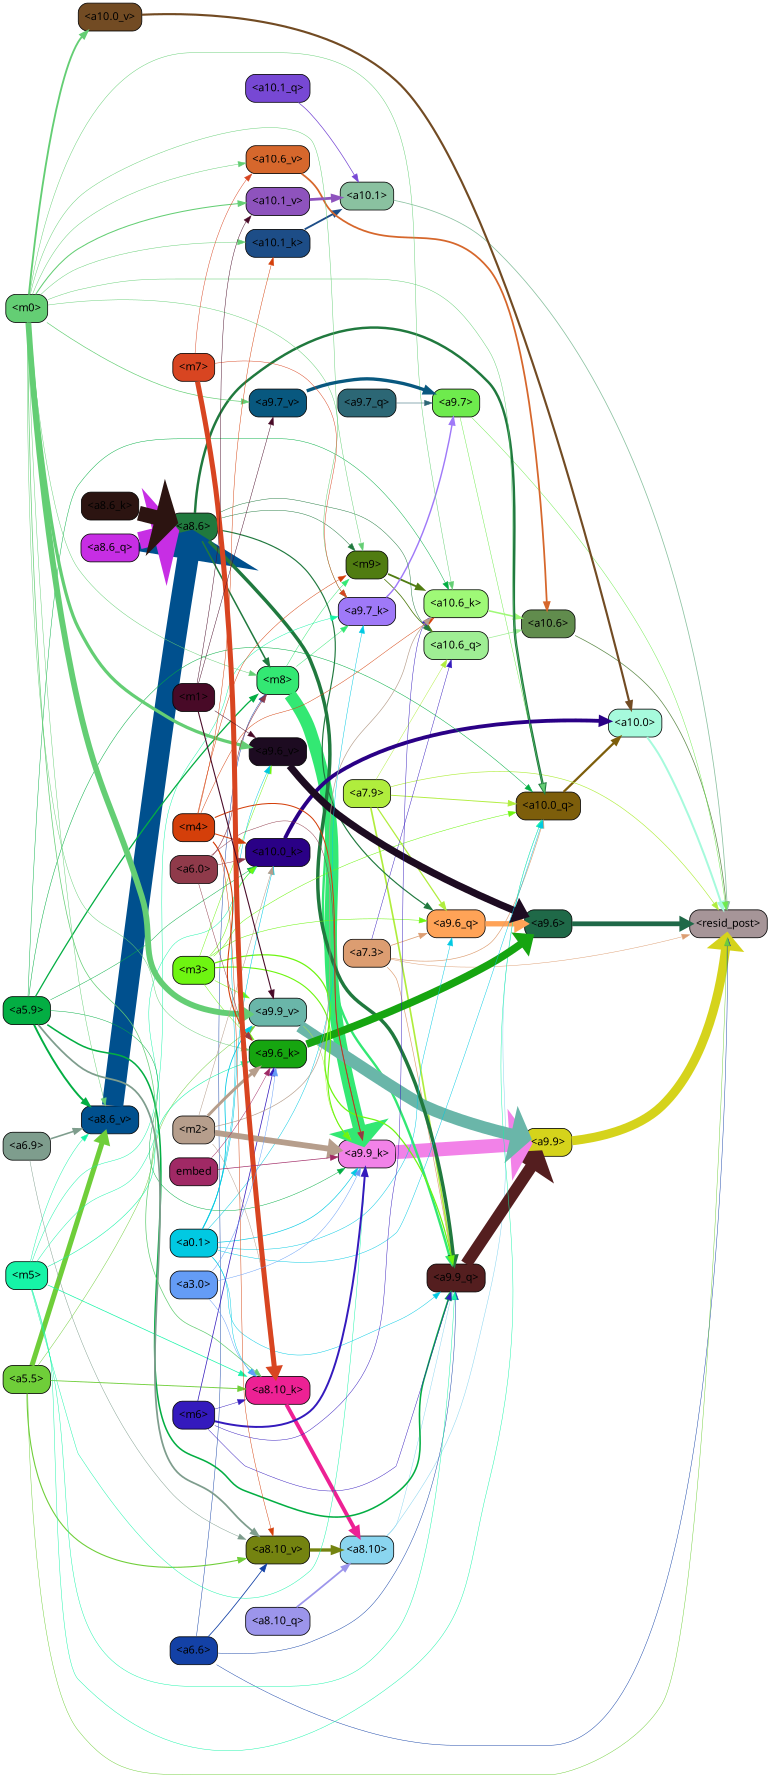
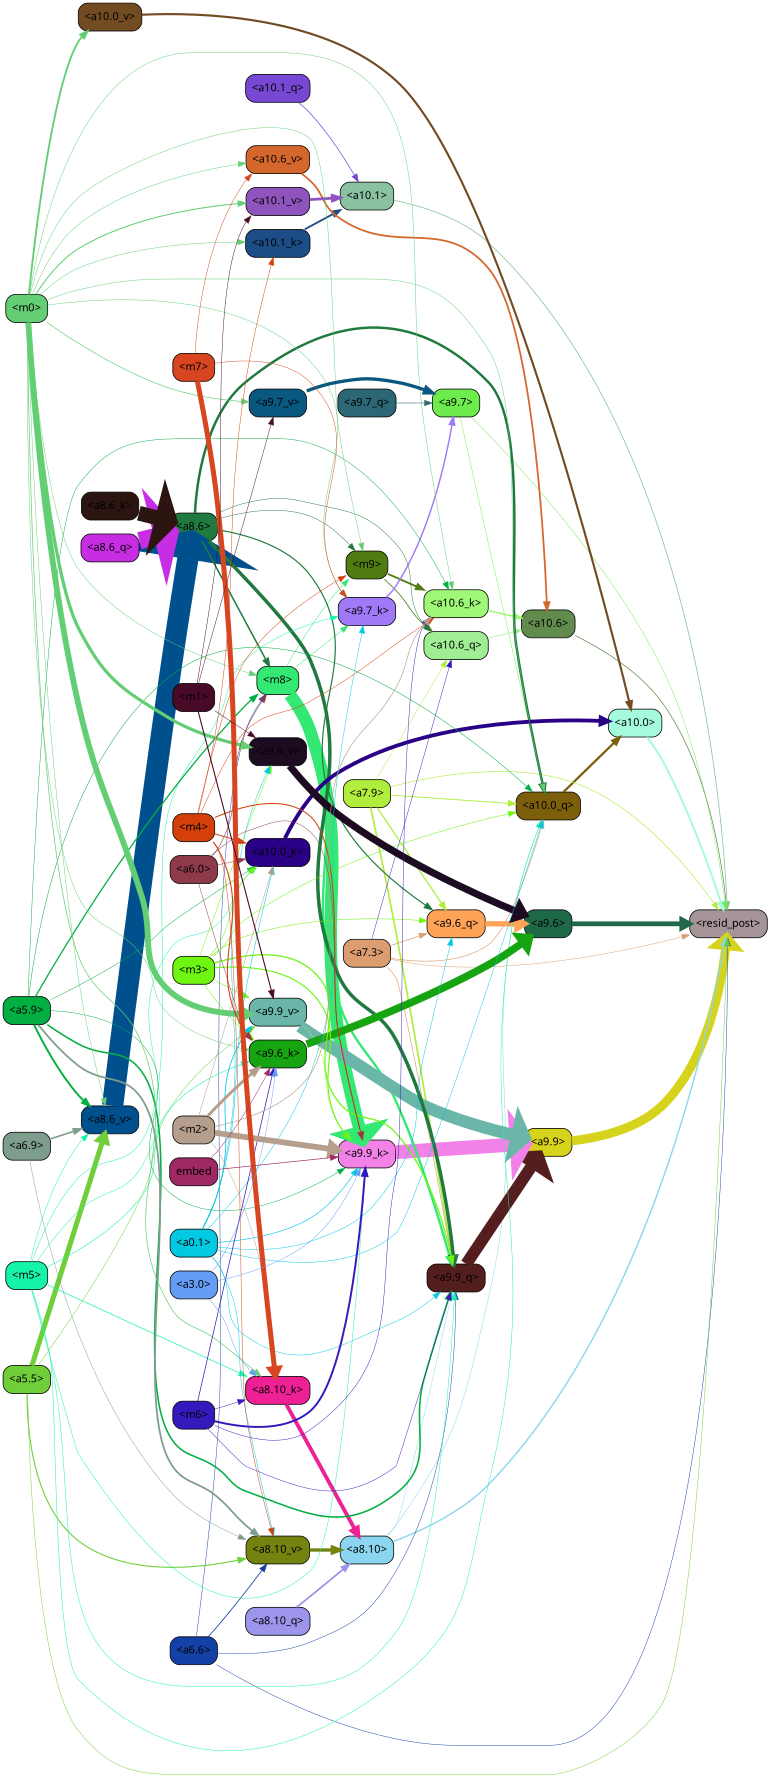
edge "<a8.10>" -> "<resid_post>": added
edge "<a0.1>" -> "<a8.10_k>": now "<a0.1>" -> "<a8.10_v>"
edge "<a5.5>" -> "<a8.10_k>": removed
